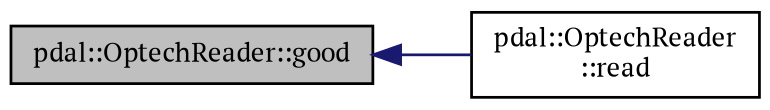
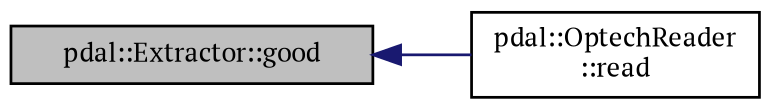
node "pdal::OptechReader::good": label "pdal::OptechReader::good" -> "pdal::Extractor::good"
